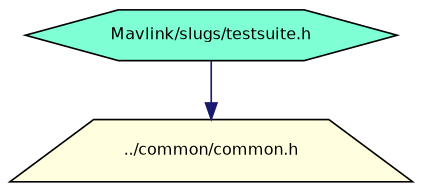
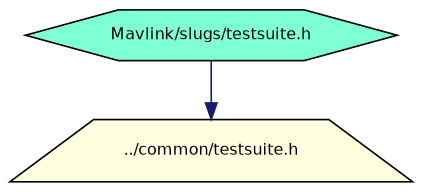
node "../common/common.h": label "../common/common.h" -> "../common/testsuite.h"
